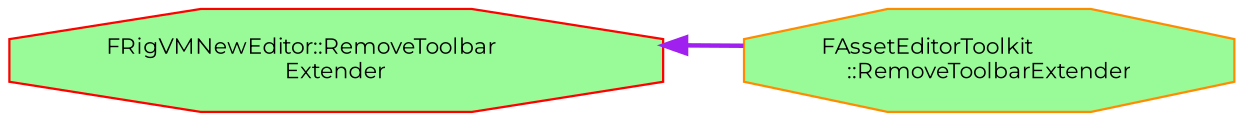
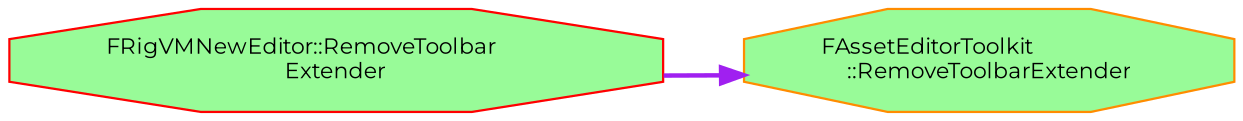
edge "FAssetEditorToolkit ::RemoveToolbarExtender" -> "FRigVMNewEditor::RemoveToolbar Extender": reversed
